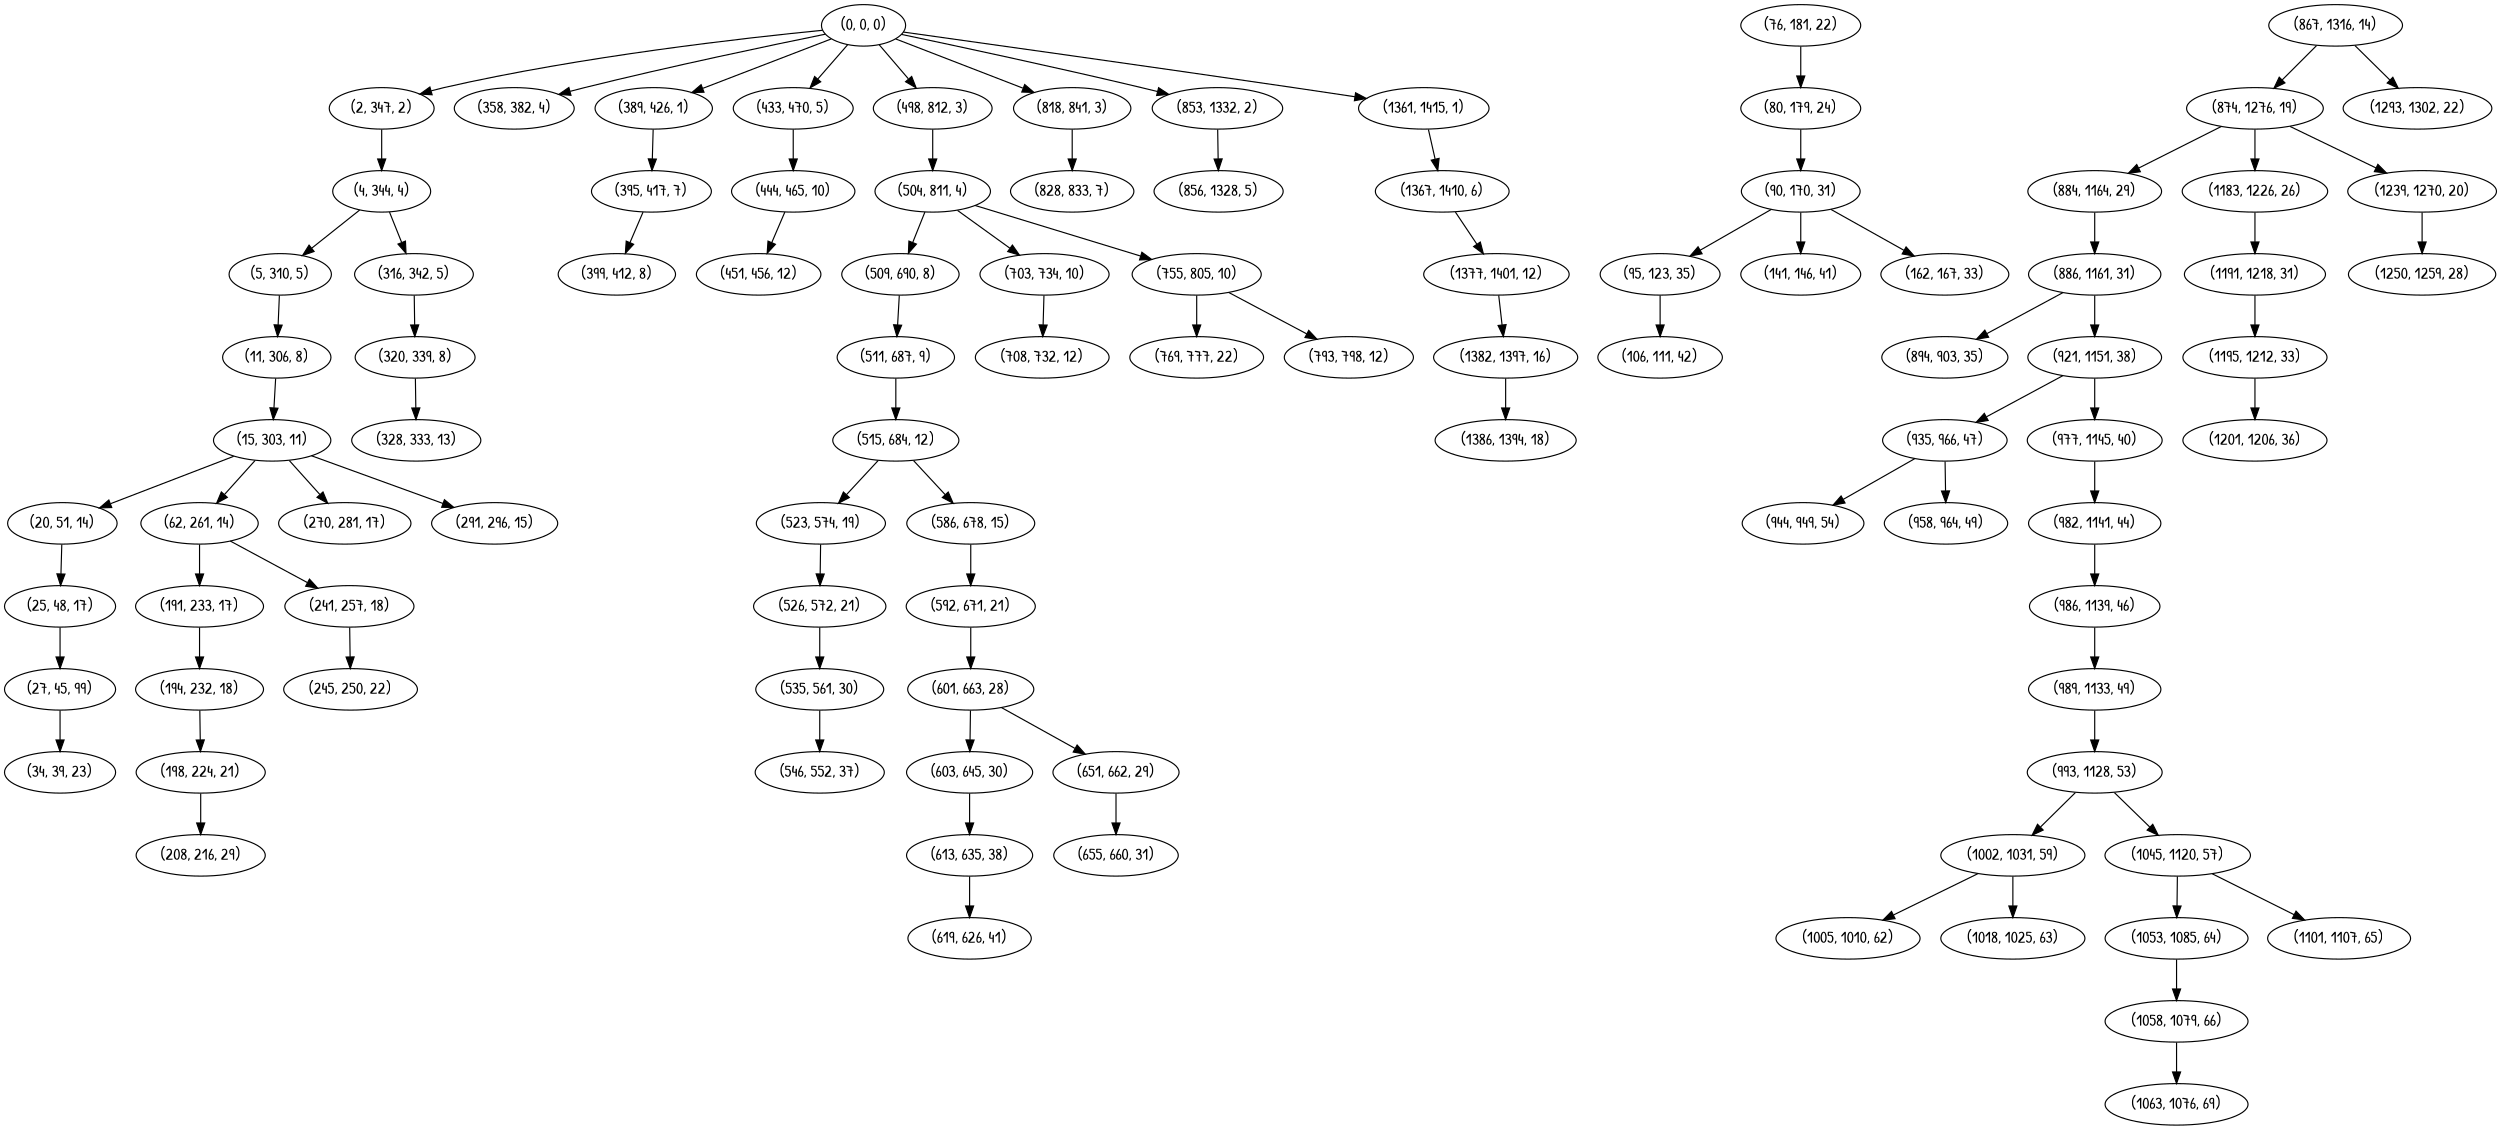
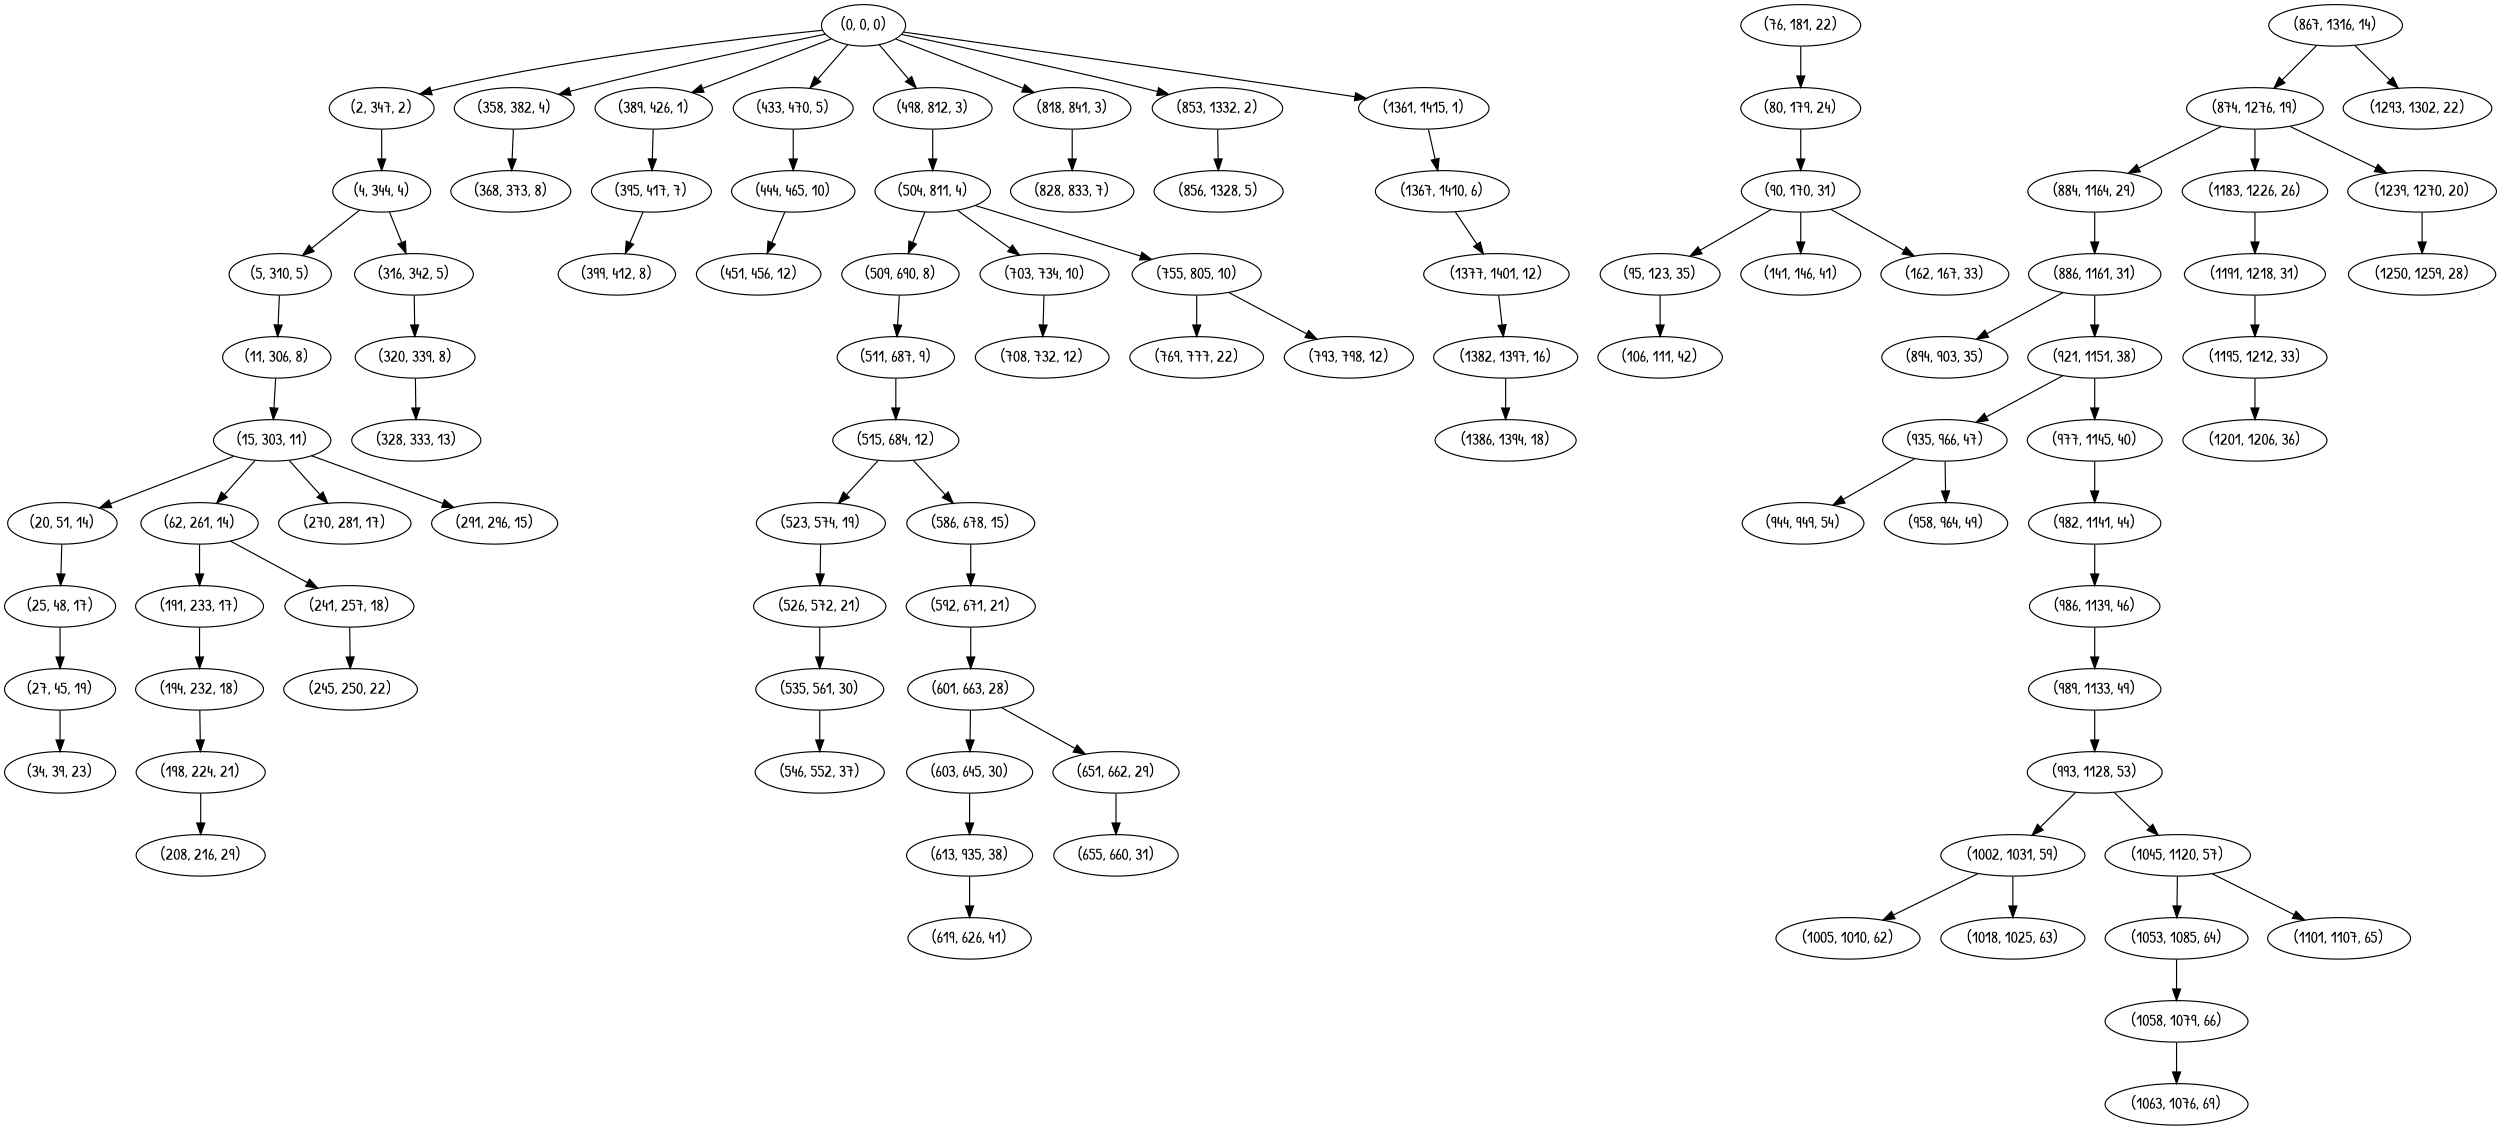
node "(368, 373, 8)": added
node "(27, 45, 99)": label "(27, 45, 99)" -> "(27, 45, 19)"
node "(613, 635, 38)": label "(613, 635, 38)" -> "(613, 935, 38)"
